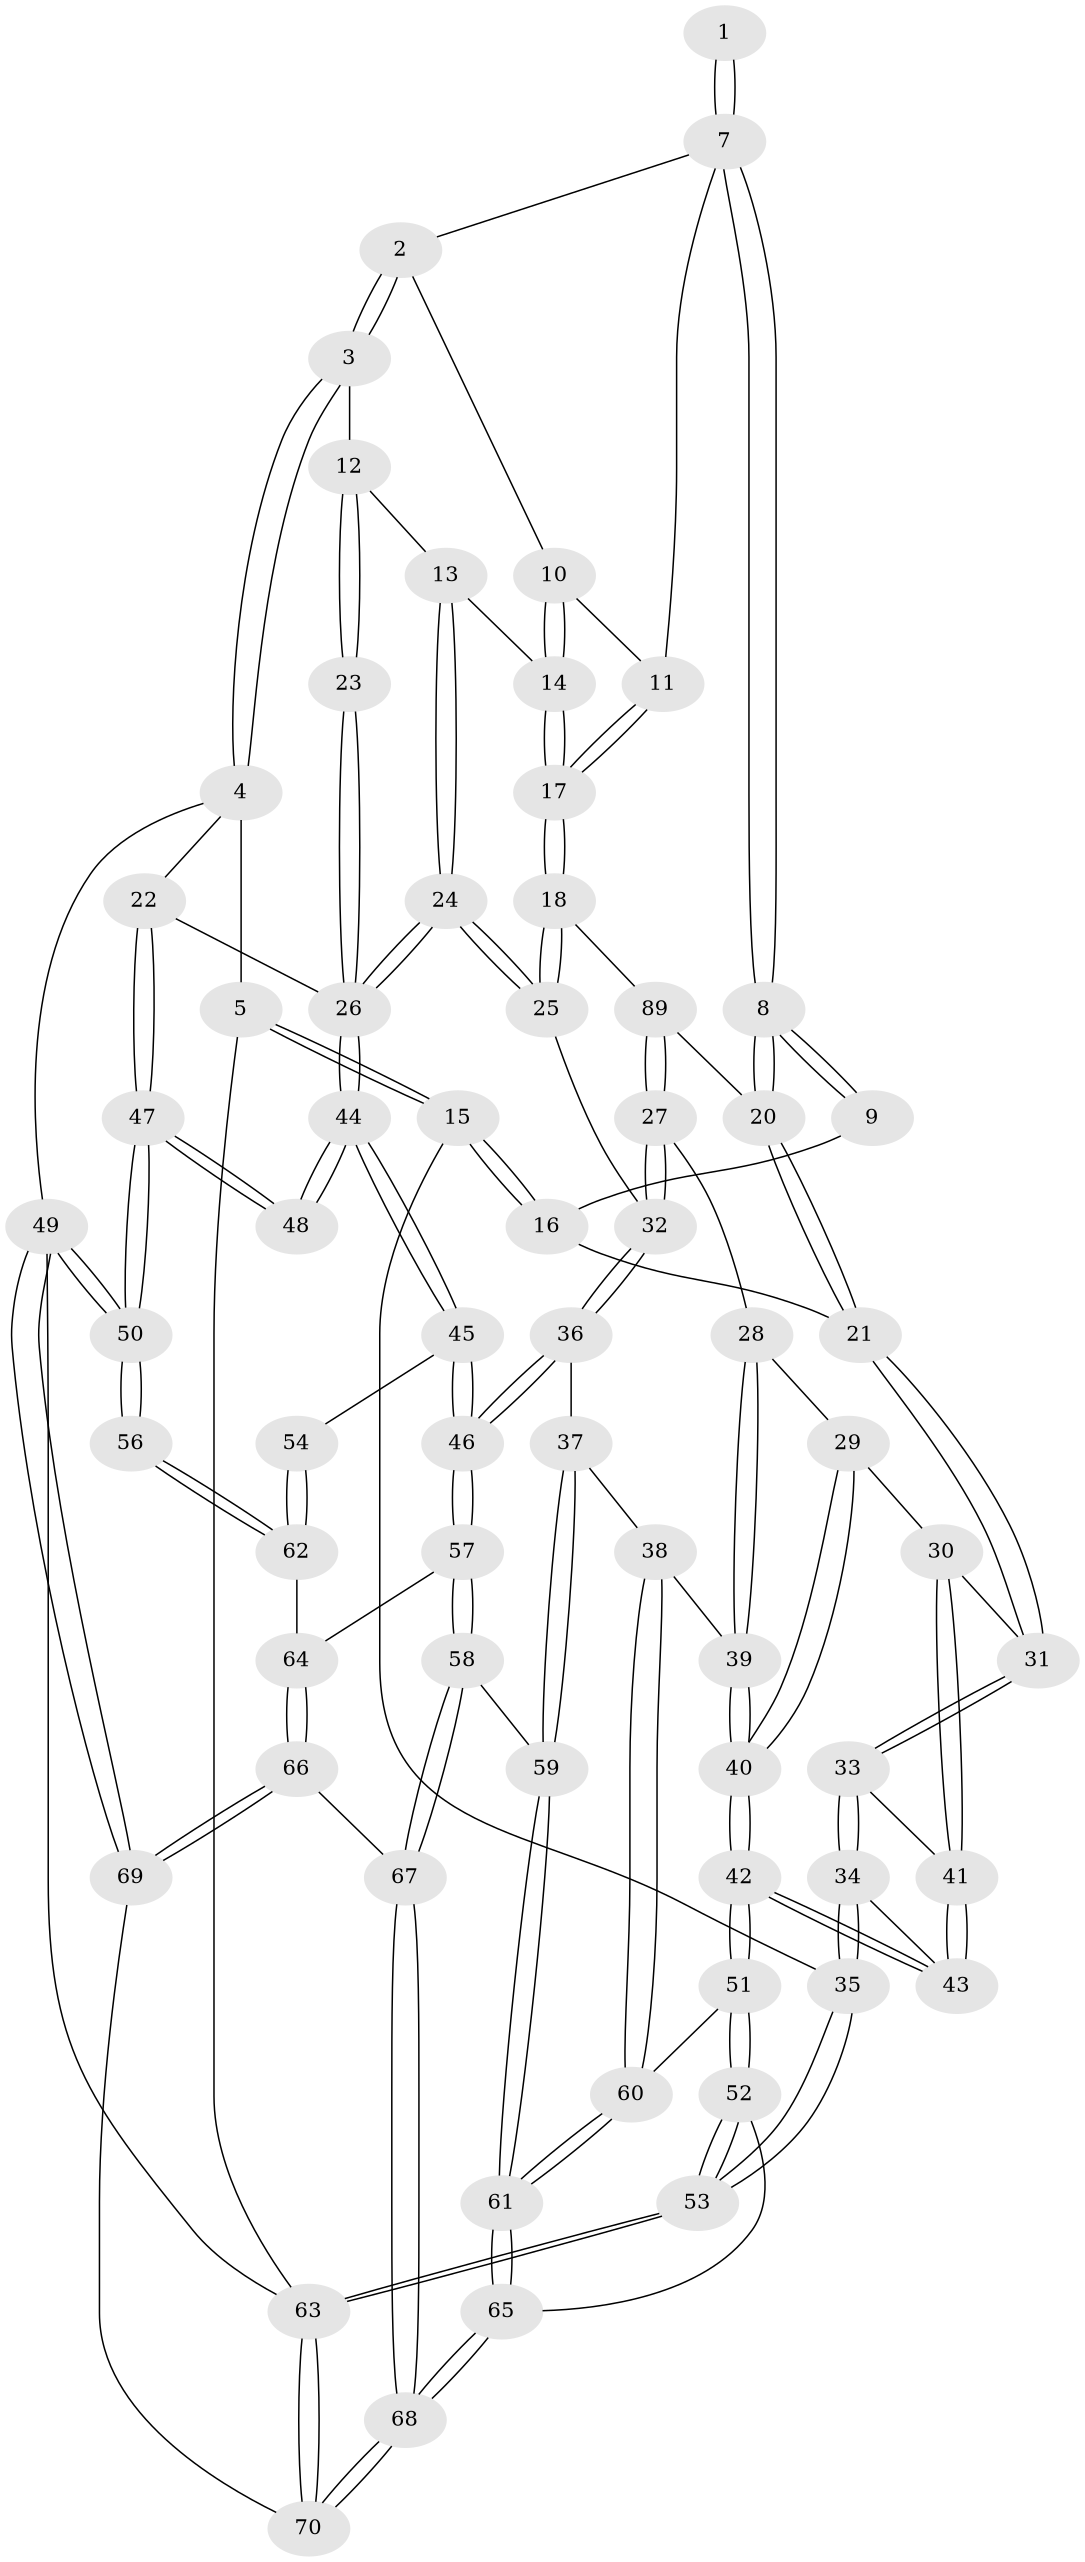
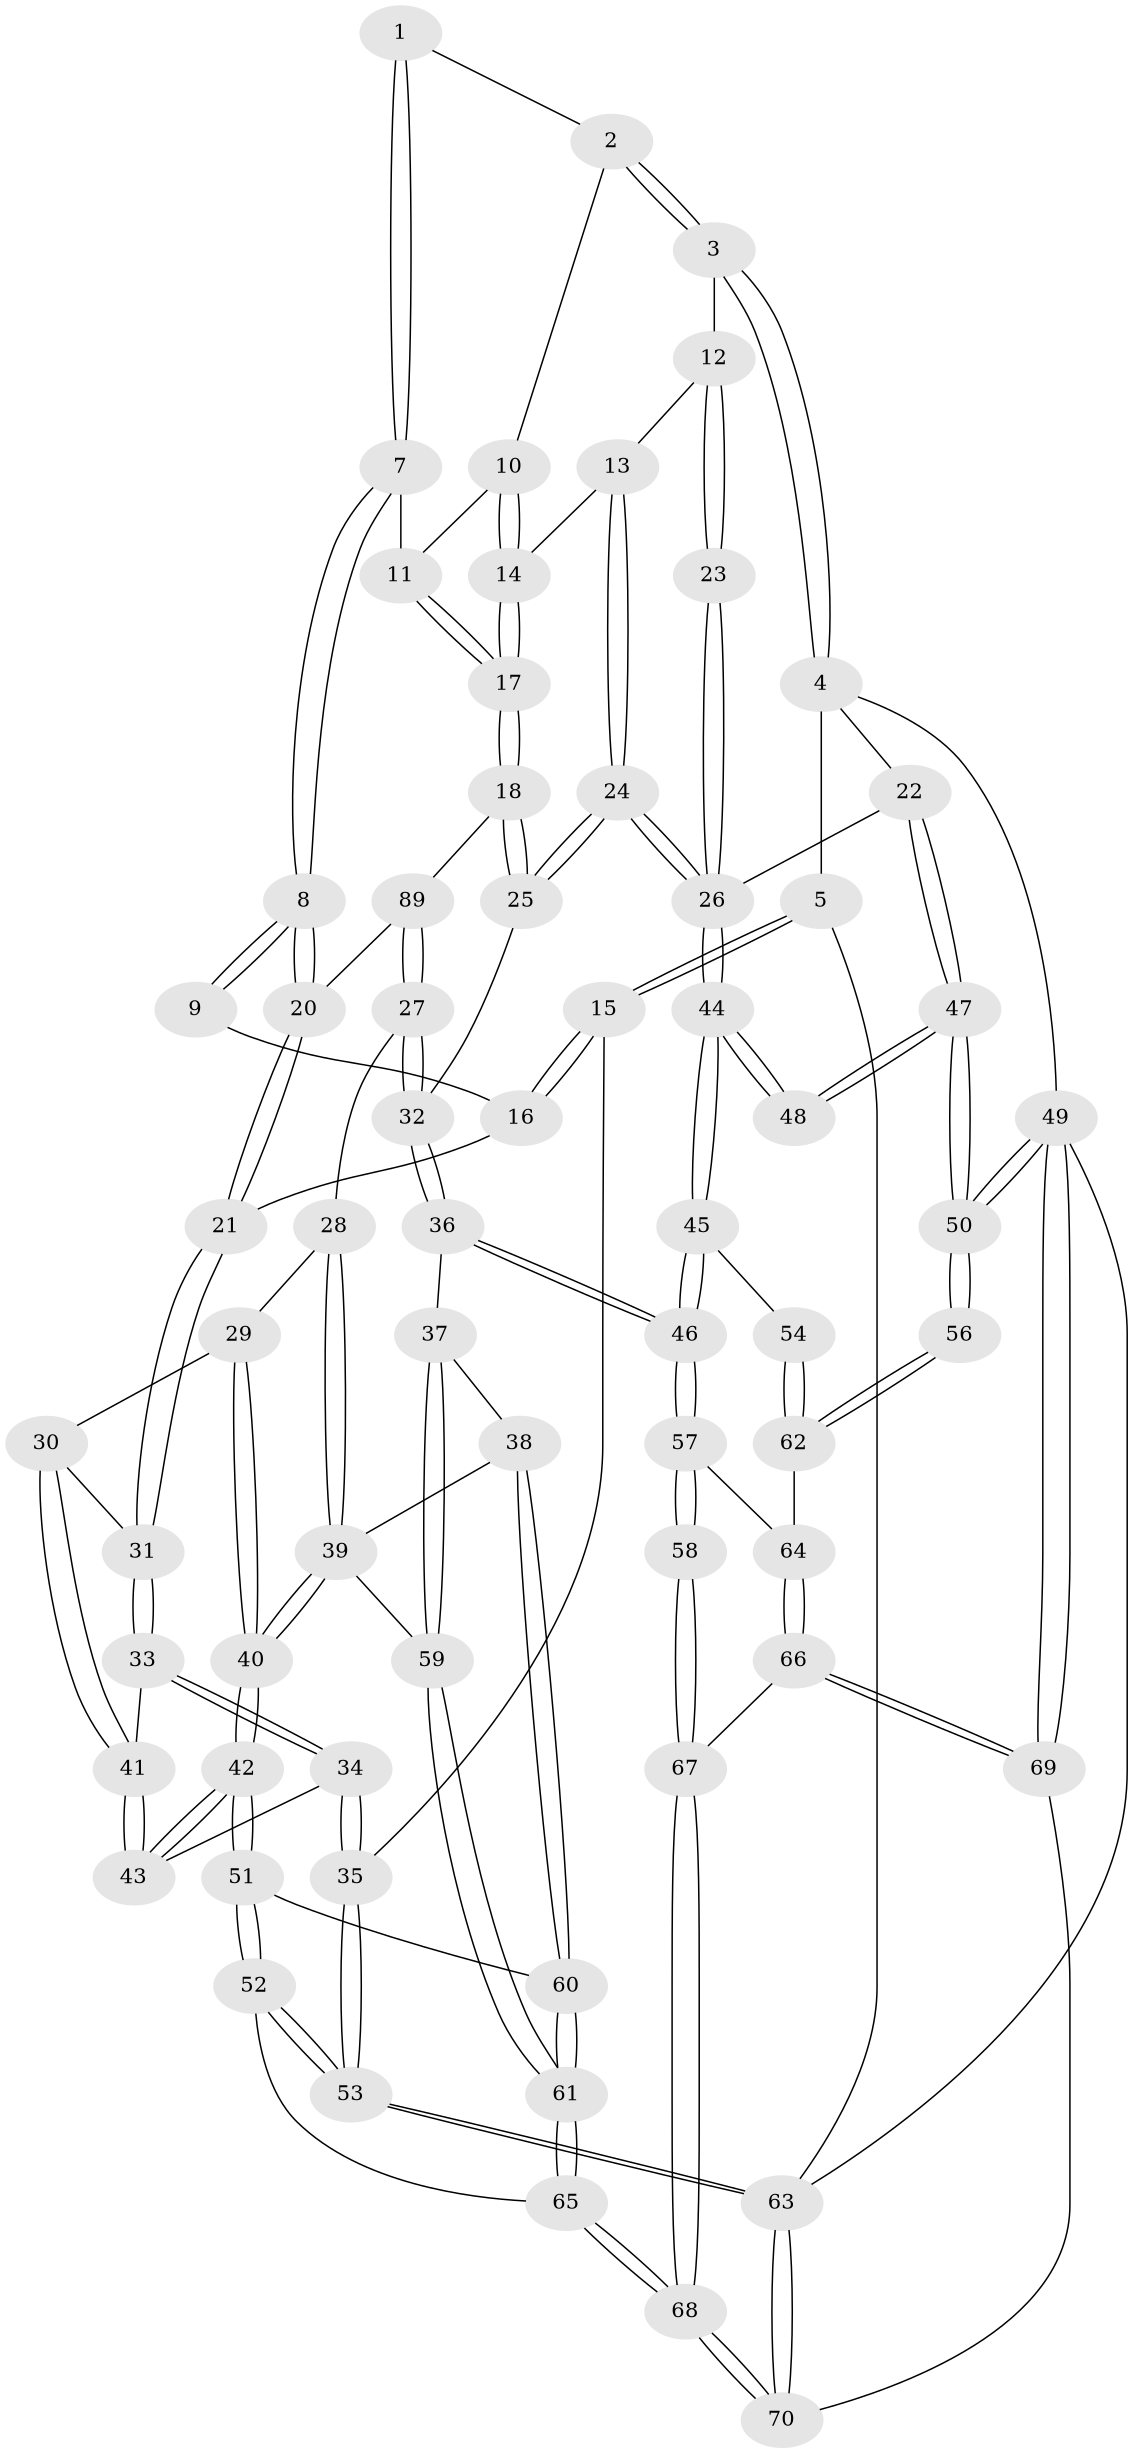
edge "7" -- "2": now "1" -- "2"
edge "58" -- "59": now "39" -- "59"
